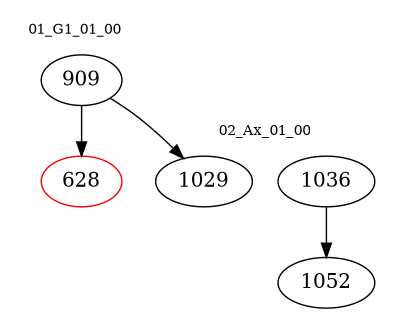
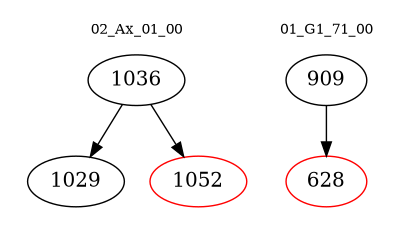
cluster "01_G1_01_00": label "01_G1_01_00" -> "01_G1_71_00"
edge "909" -> "1029": now "1036" -> "1029"
node "1052": color black -> red
